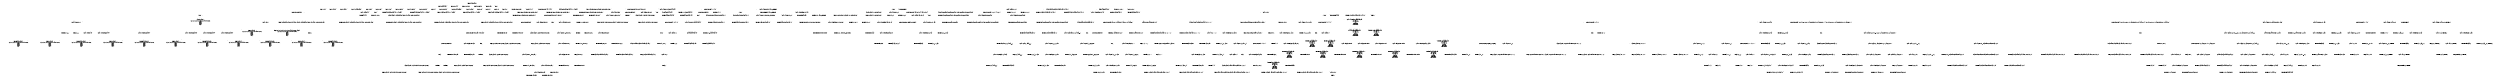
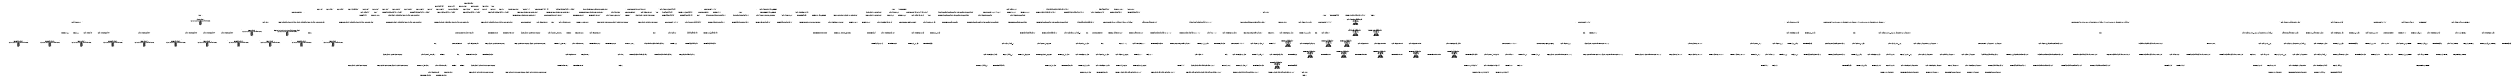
node "(IDENTIFIER,reassoc,reassoc && v13->auth_alg == 2)": removed
